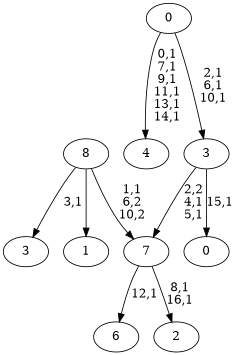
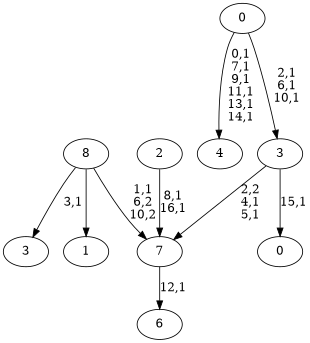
edge "7" -> "2": reversed
